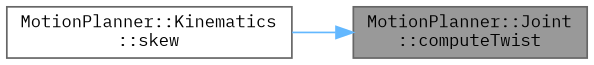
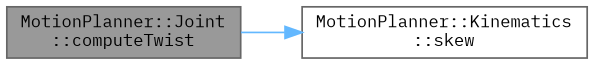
edge "MotionPlanner::Kinematics ::skew" -> "MotionPlanner::Joint ::computeTwist": reversed
